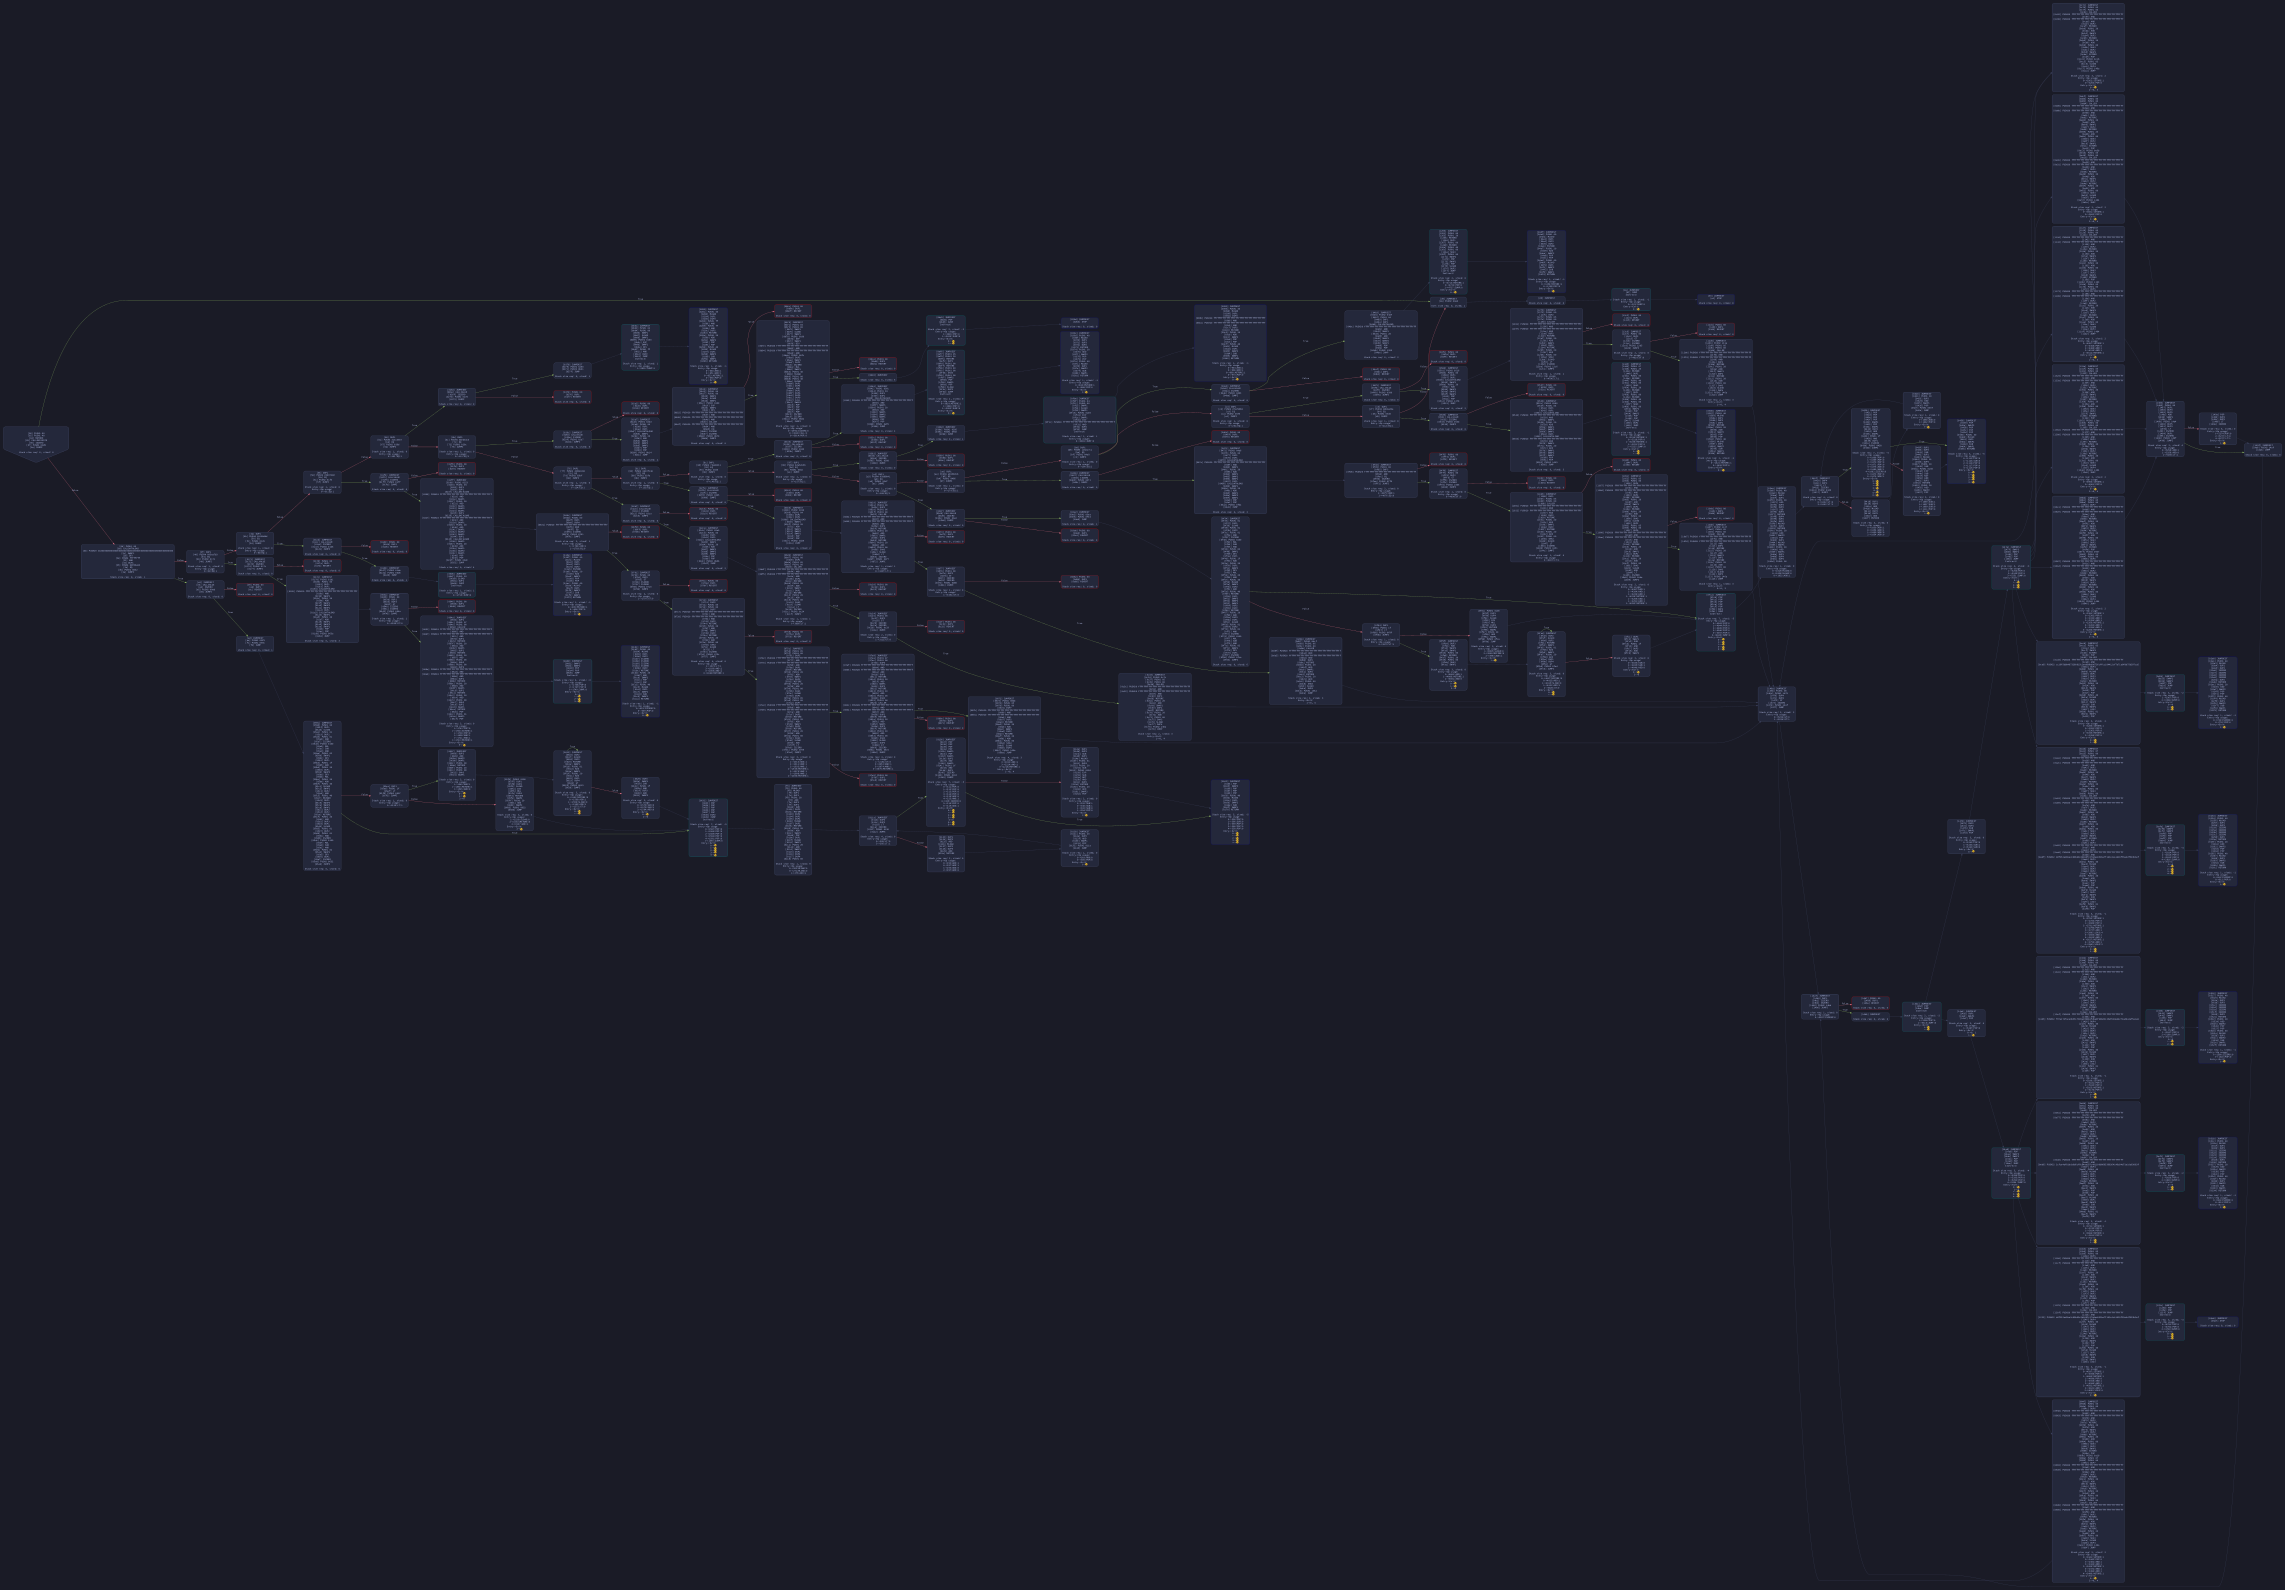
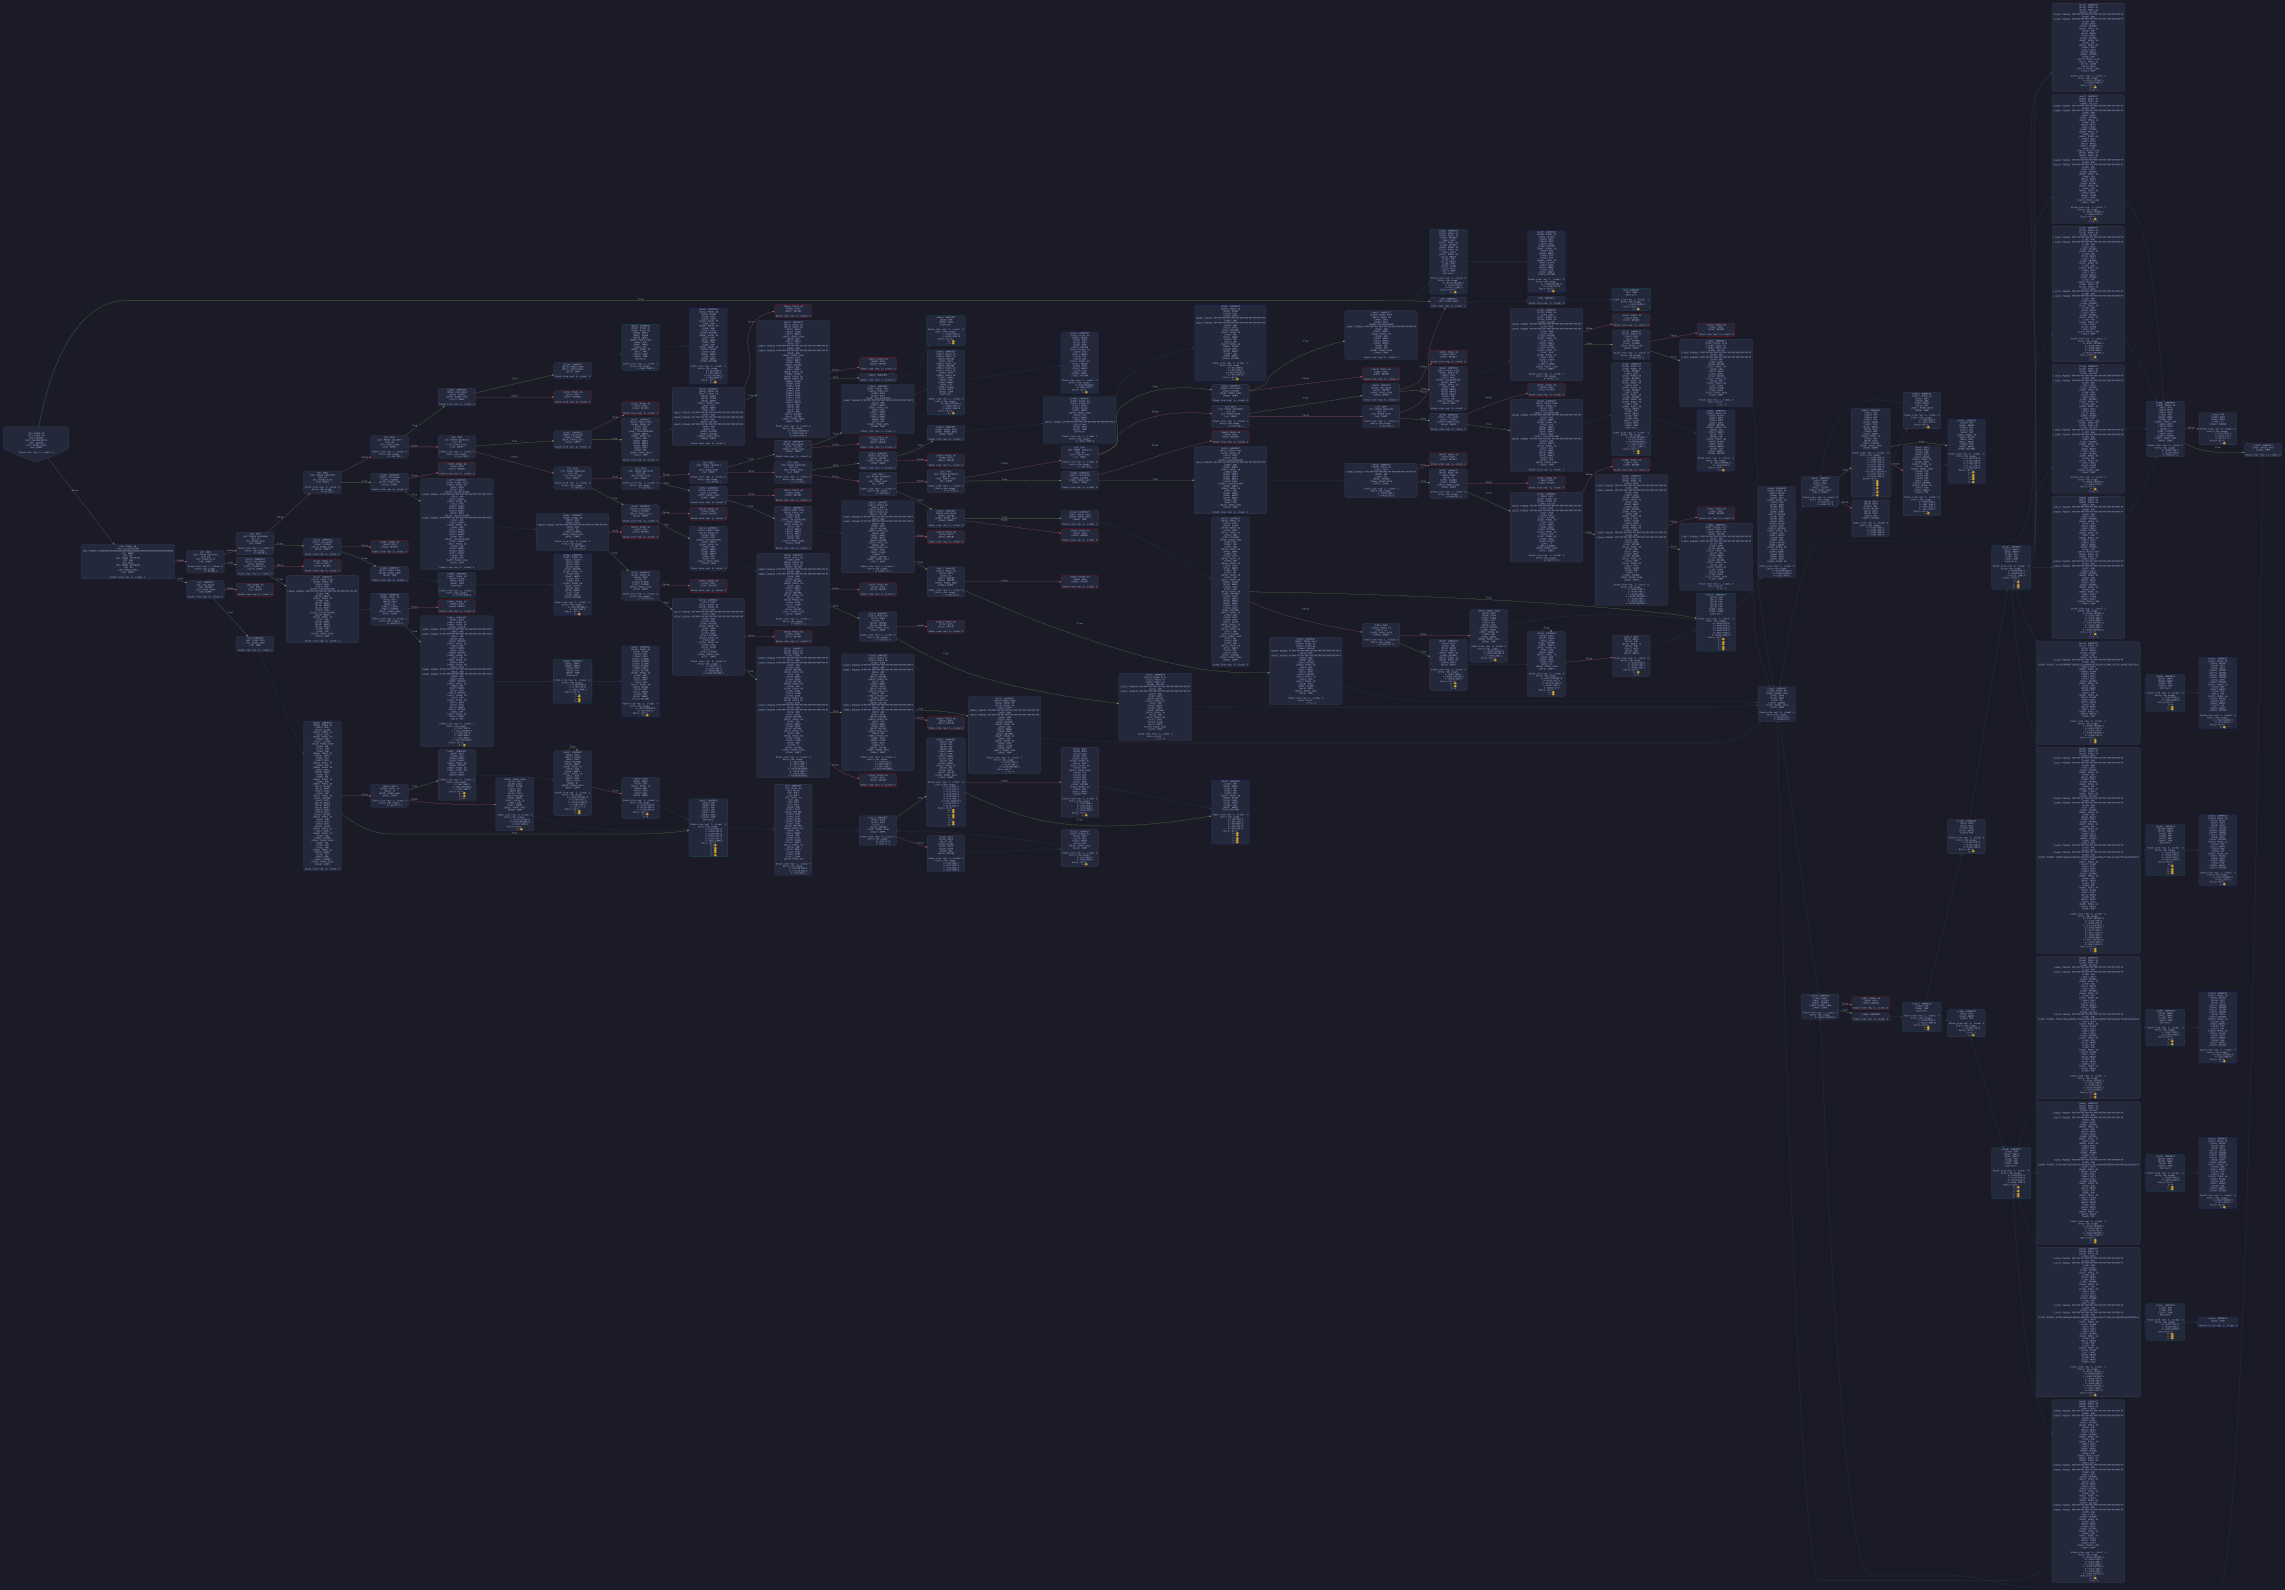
node "[e0] JUMPDEST [e1] STOP Stack size req: 0, sizeΔ: 0": removed
node "[02bd] JUMPDEST [02be] STOP Stack size req: 0, sizeΔ: 0": removed
node "[04a6] JUMPDEST [04a7] STOP Stack size req: 0, sizeΔ: 0": label "[04a6] JUMPDEST [04a7] STOP Stack size req: 0, sizeΔ: 0" -> "[04a6] JUMPDEST [04a7] STOP Indirect size req: 0, sizeΔ: 0"
